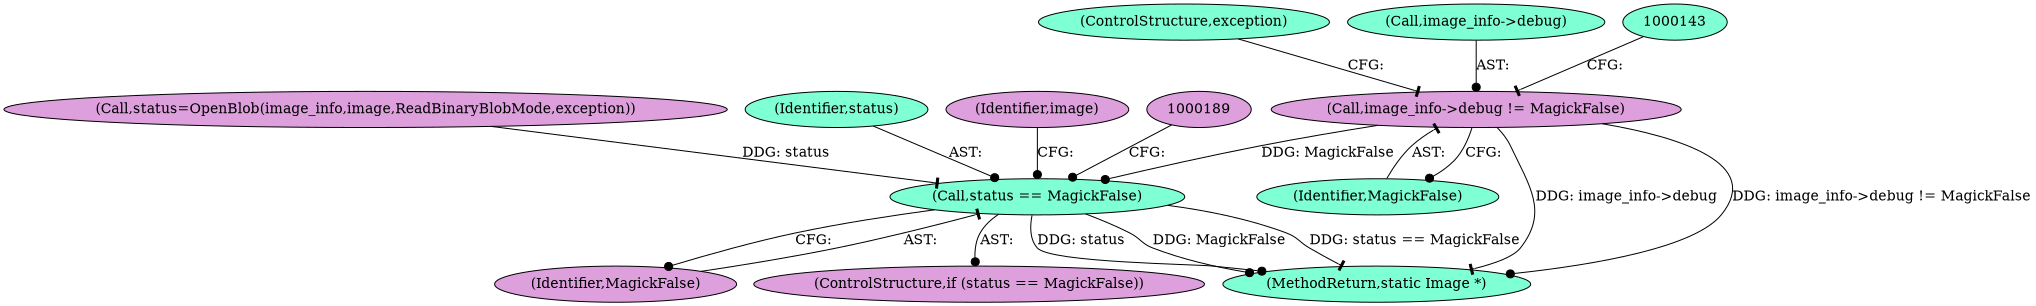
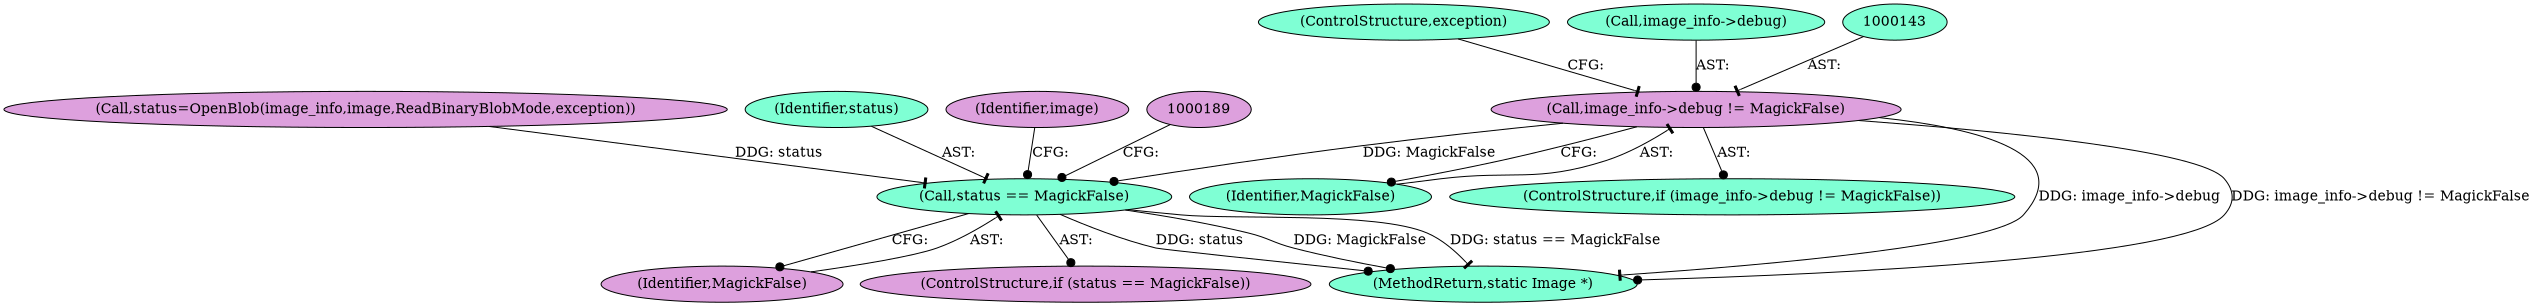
edge "1000143" -> "(Call,image_info->debug != MagickFalse)": label "CFG: " -> "AST: "
edge "(Identifier,status)" -> "(Call,status == MagickFalse)": arrowhead dot -> tee
node "(ControlStructure,if (image_info->debug != MagickFalse))": added
